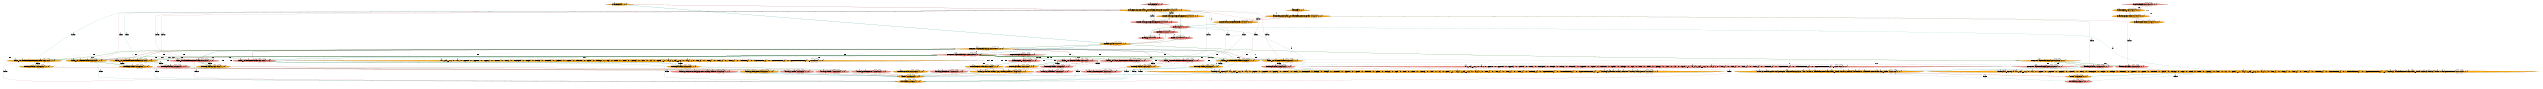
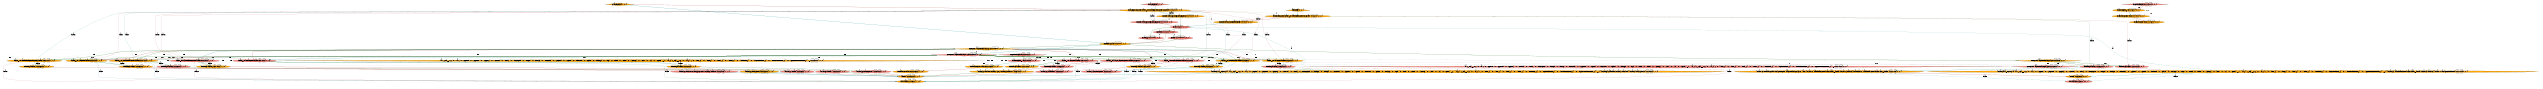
node "{setState(565)castExpression()}@@@12@@@['1', '1', '0']": removed
